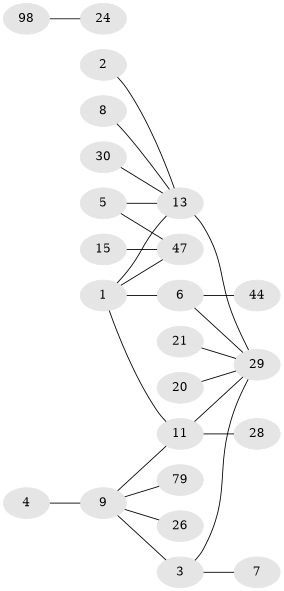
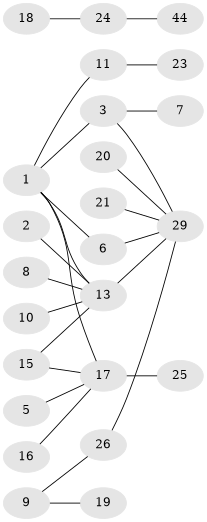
node "98": label "98" -> "18"
node "30": label "30" -> "10"
edge "5" -- "13": now "15" -- "13"
node "47": label "47" -> "17"
edge "6" -- "44": now "24" -- "44"
node "25": added
edge "29" -- "11": now "29" -- "26"
node "28": label "28" -> "23"
node "16": added
edge "11" -- "9": removed
node "79": label "79" -> "19"
node "4": removed
edge "9" -- "3": now "1" -- "3"
